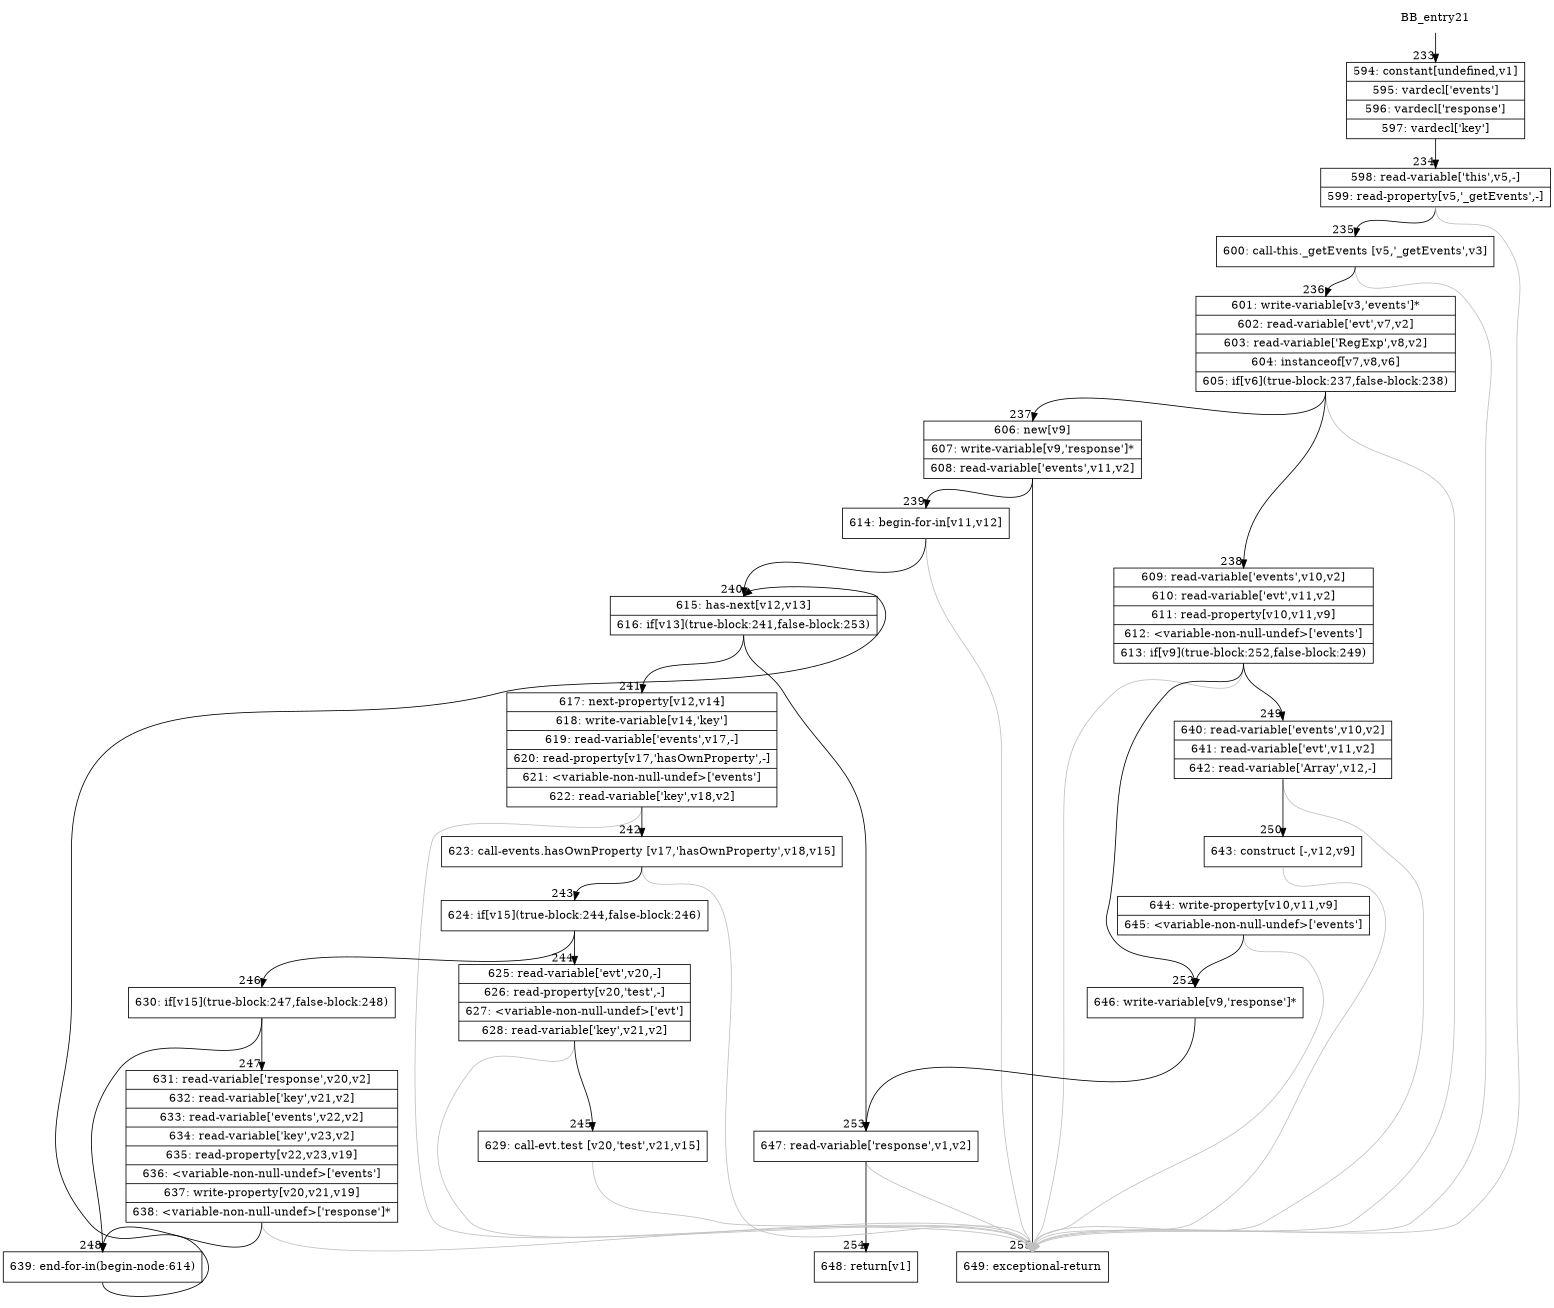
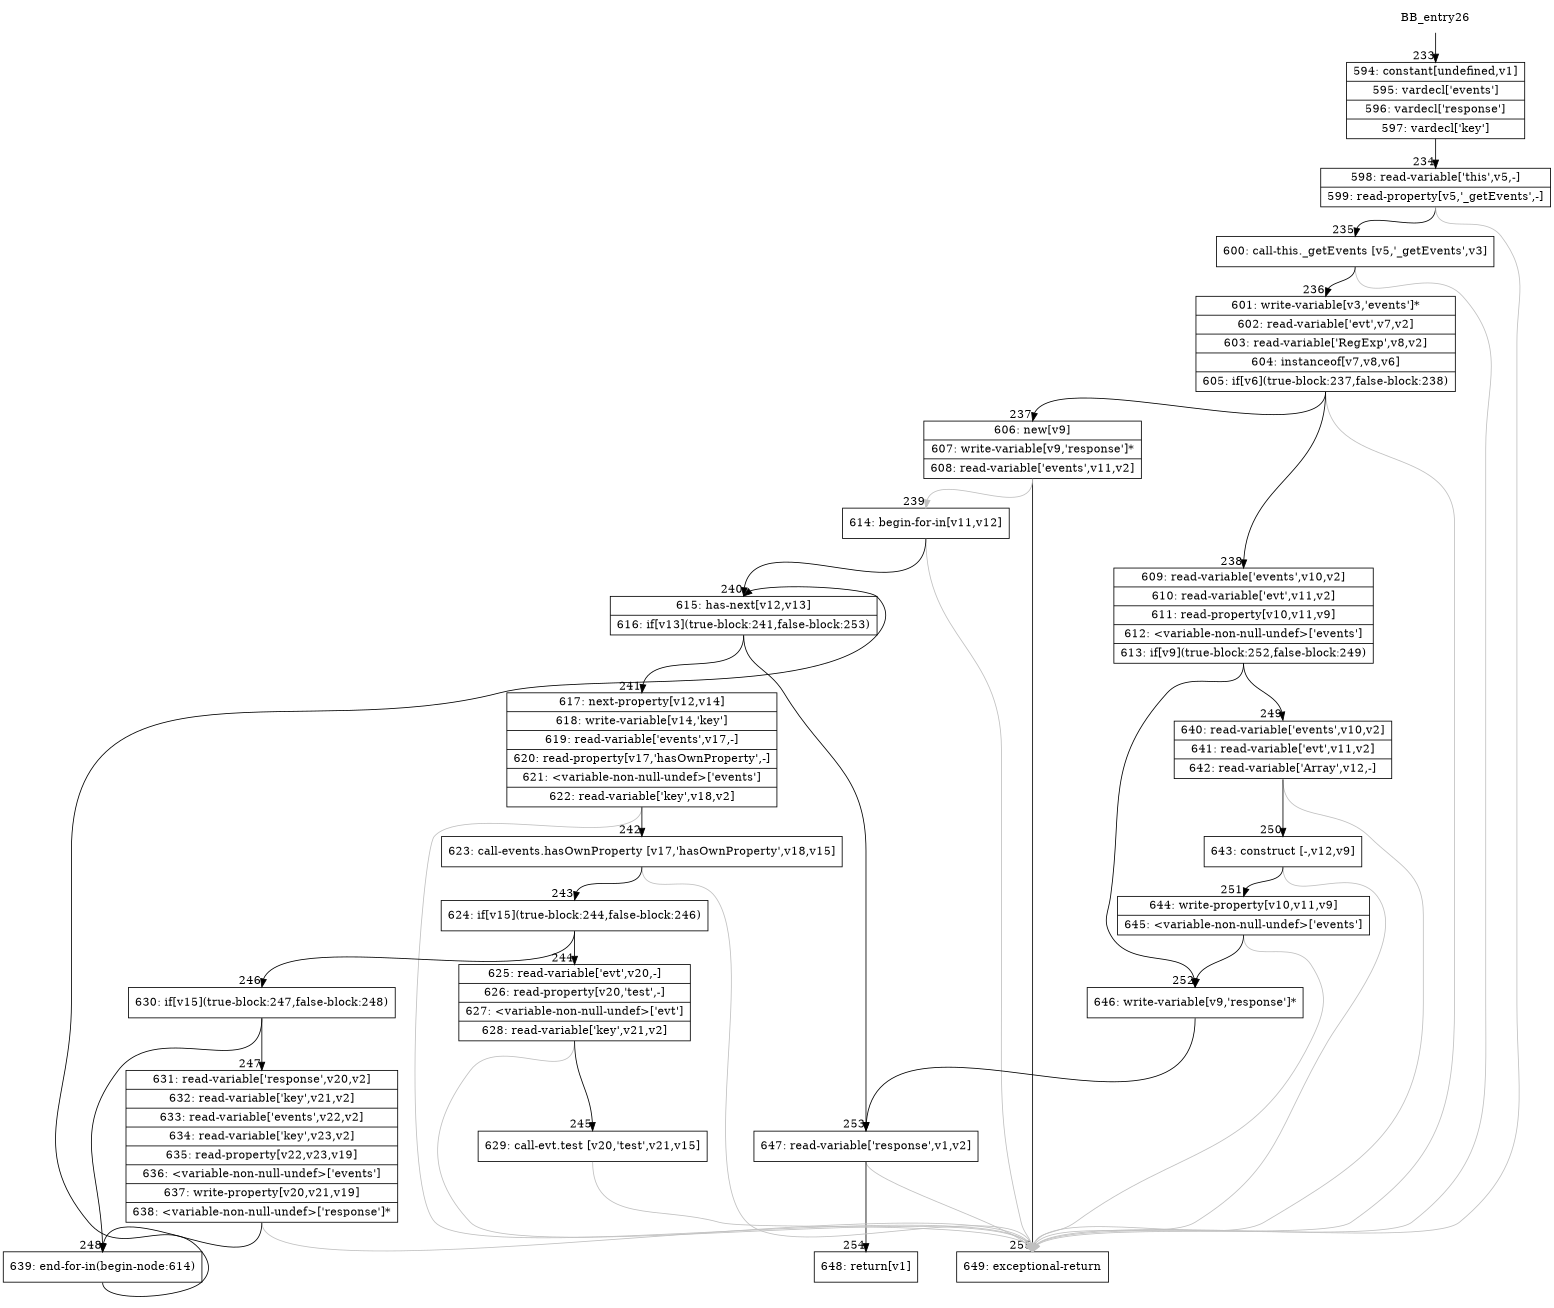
node "BB_entry21": label "BB_entry21" -> "BB_entry26"
edge "606: new[v9]" -> "614: begin-for-in[v11,v12]": color black -> gray
edge "643: construct [-,v12,v9]" -> "644: write-property[v10,v11,v9]": added
edge "609: read-variable['events',v10,v2]" -> "649: exceptional-return": removed
